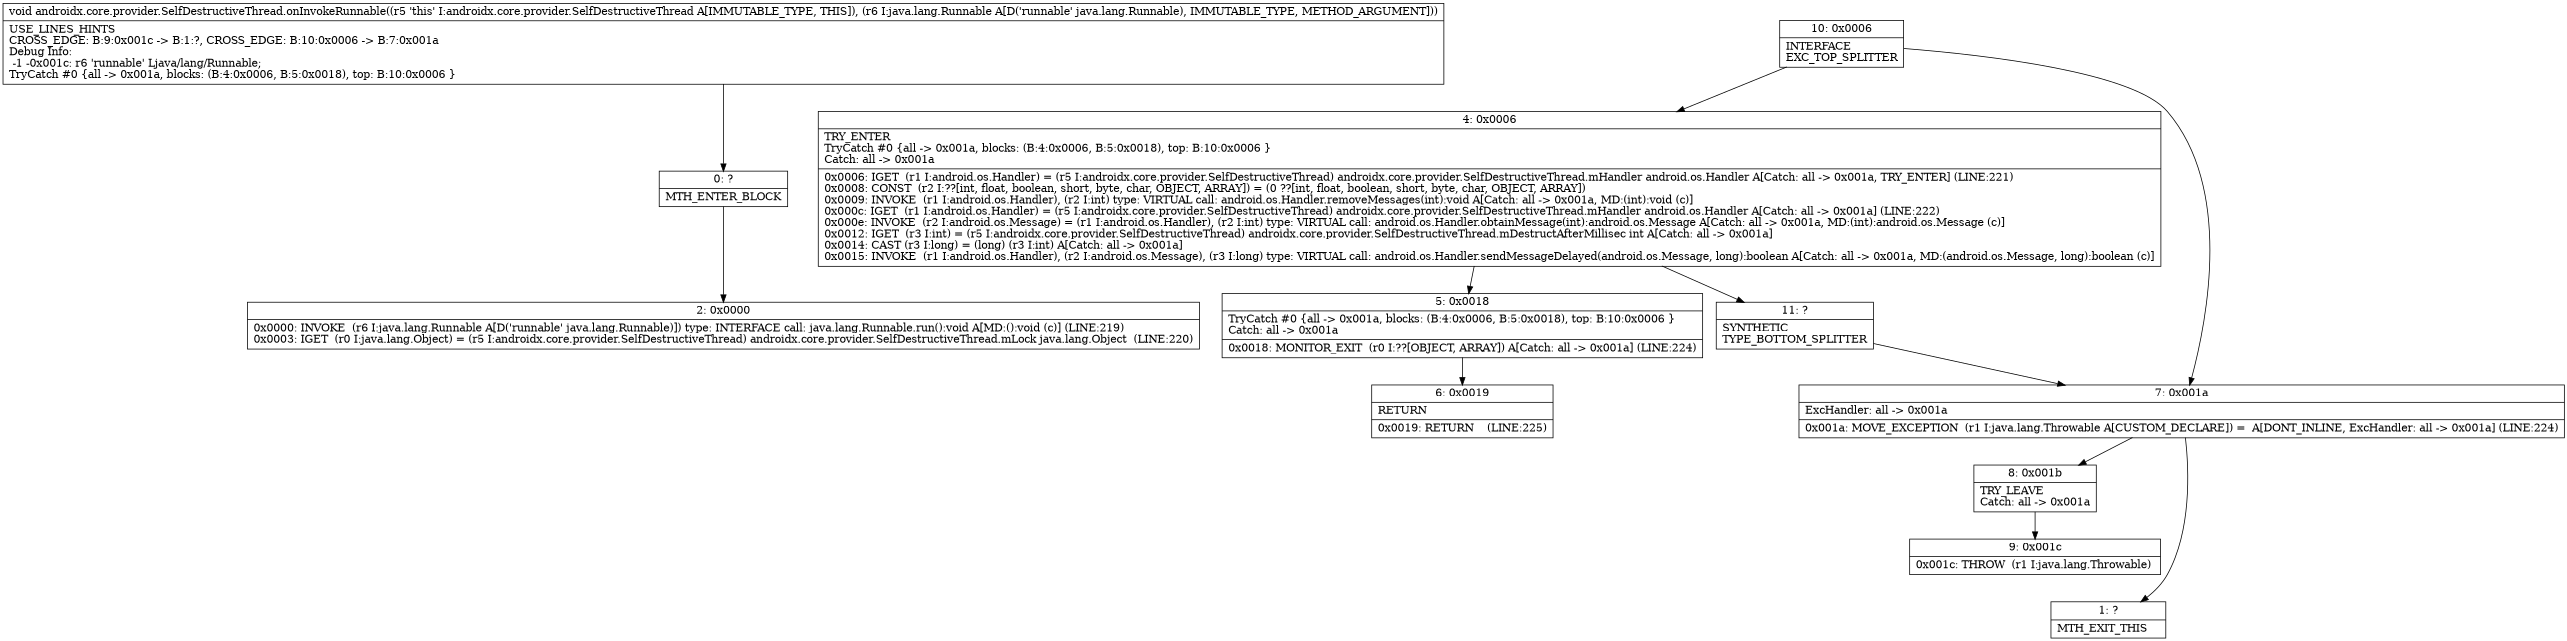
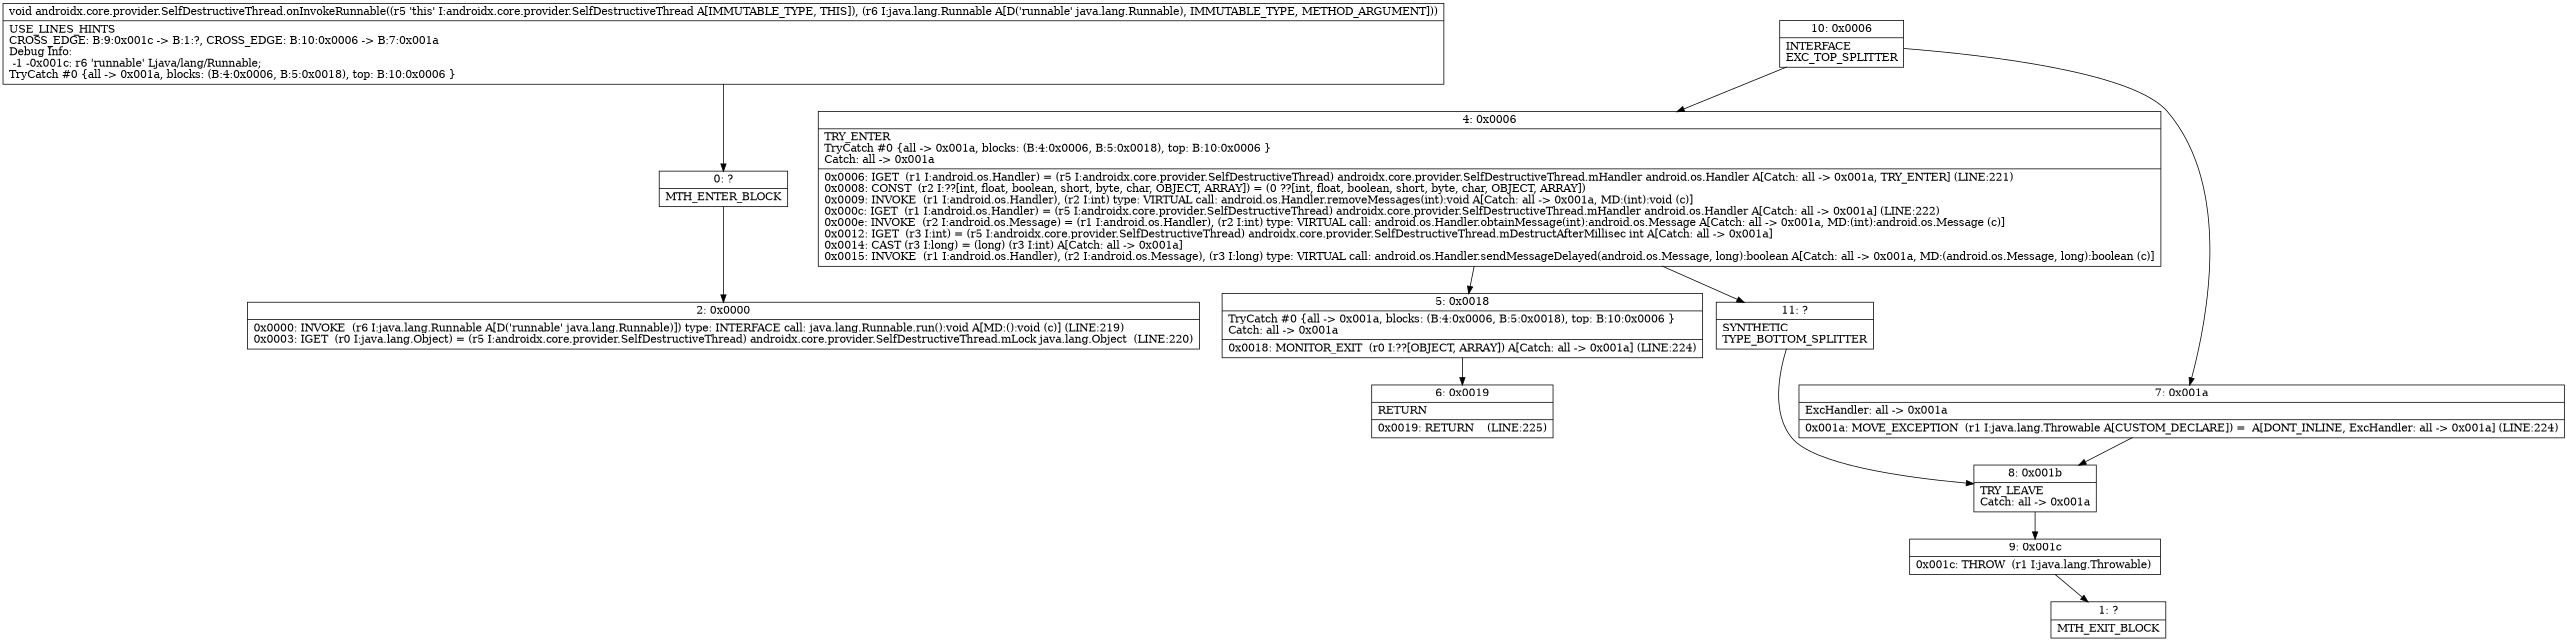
edge "11: ?" -> "7: 0x001a": now "11: ?" -> "8: 0x001b"
edge "7: 0x001a" -> "1: ?": now "9: 0x001c" -> "1: ?"
node "1: ?": text "MTH_EXIT_THIS" -> "MTH_EXIT_BLOCK"
